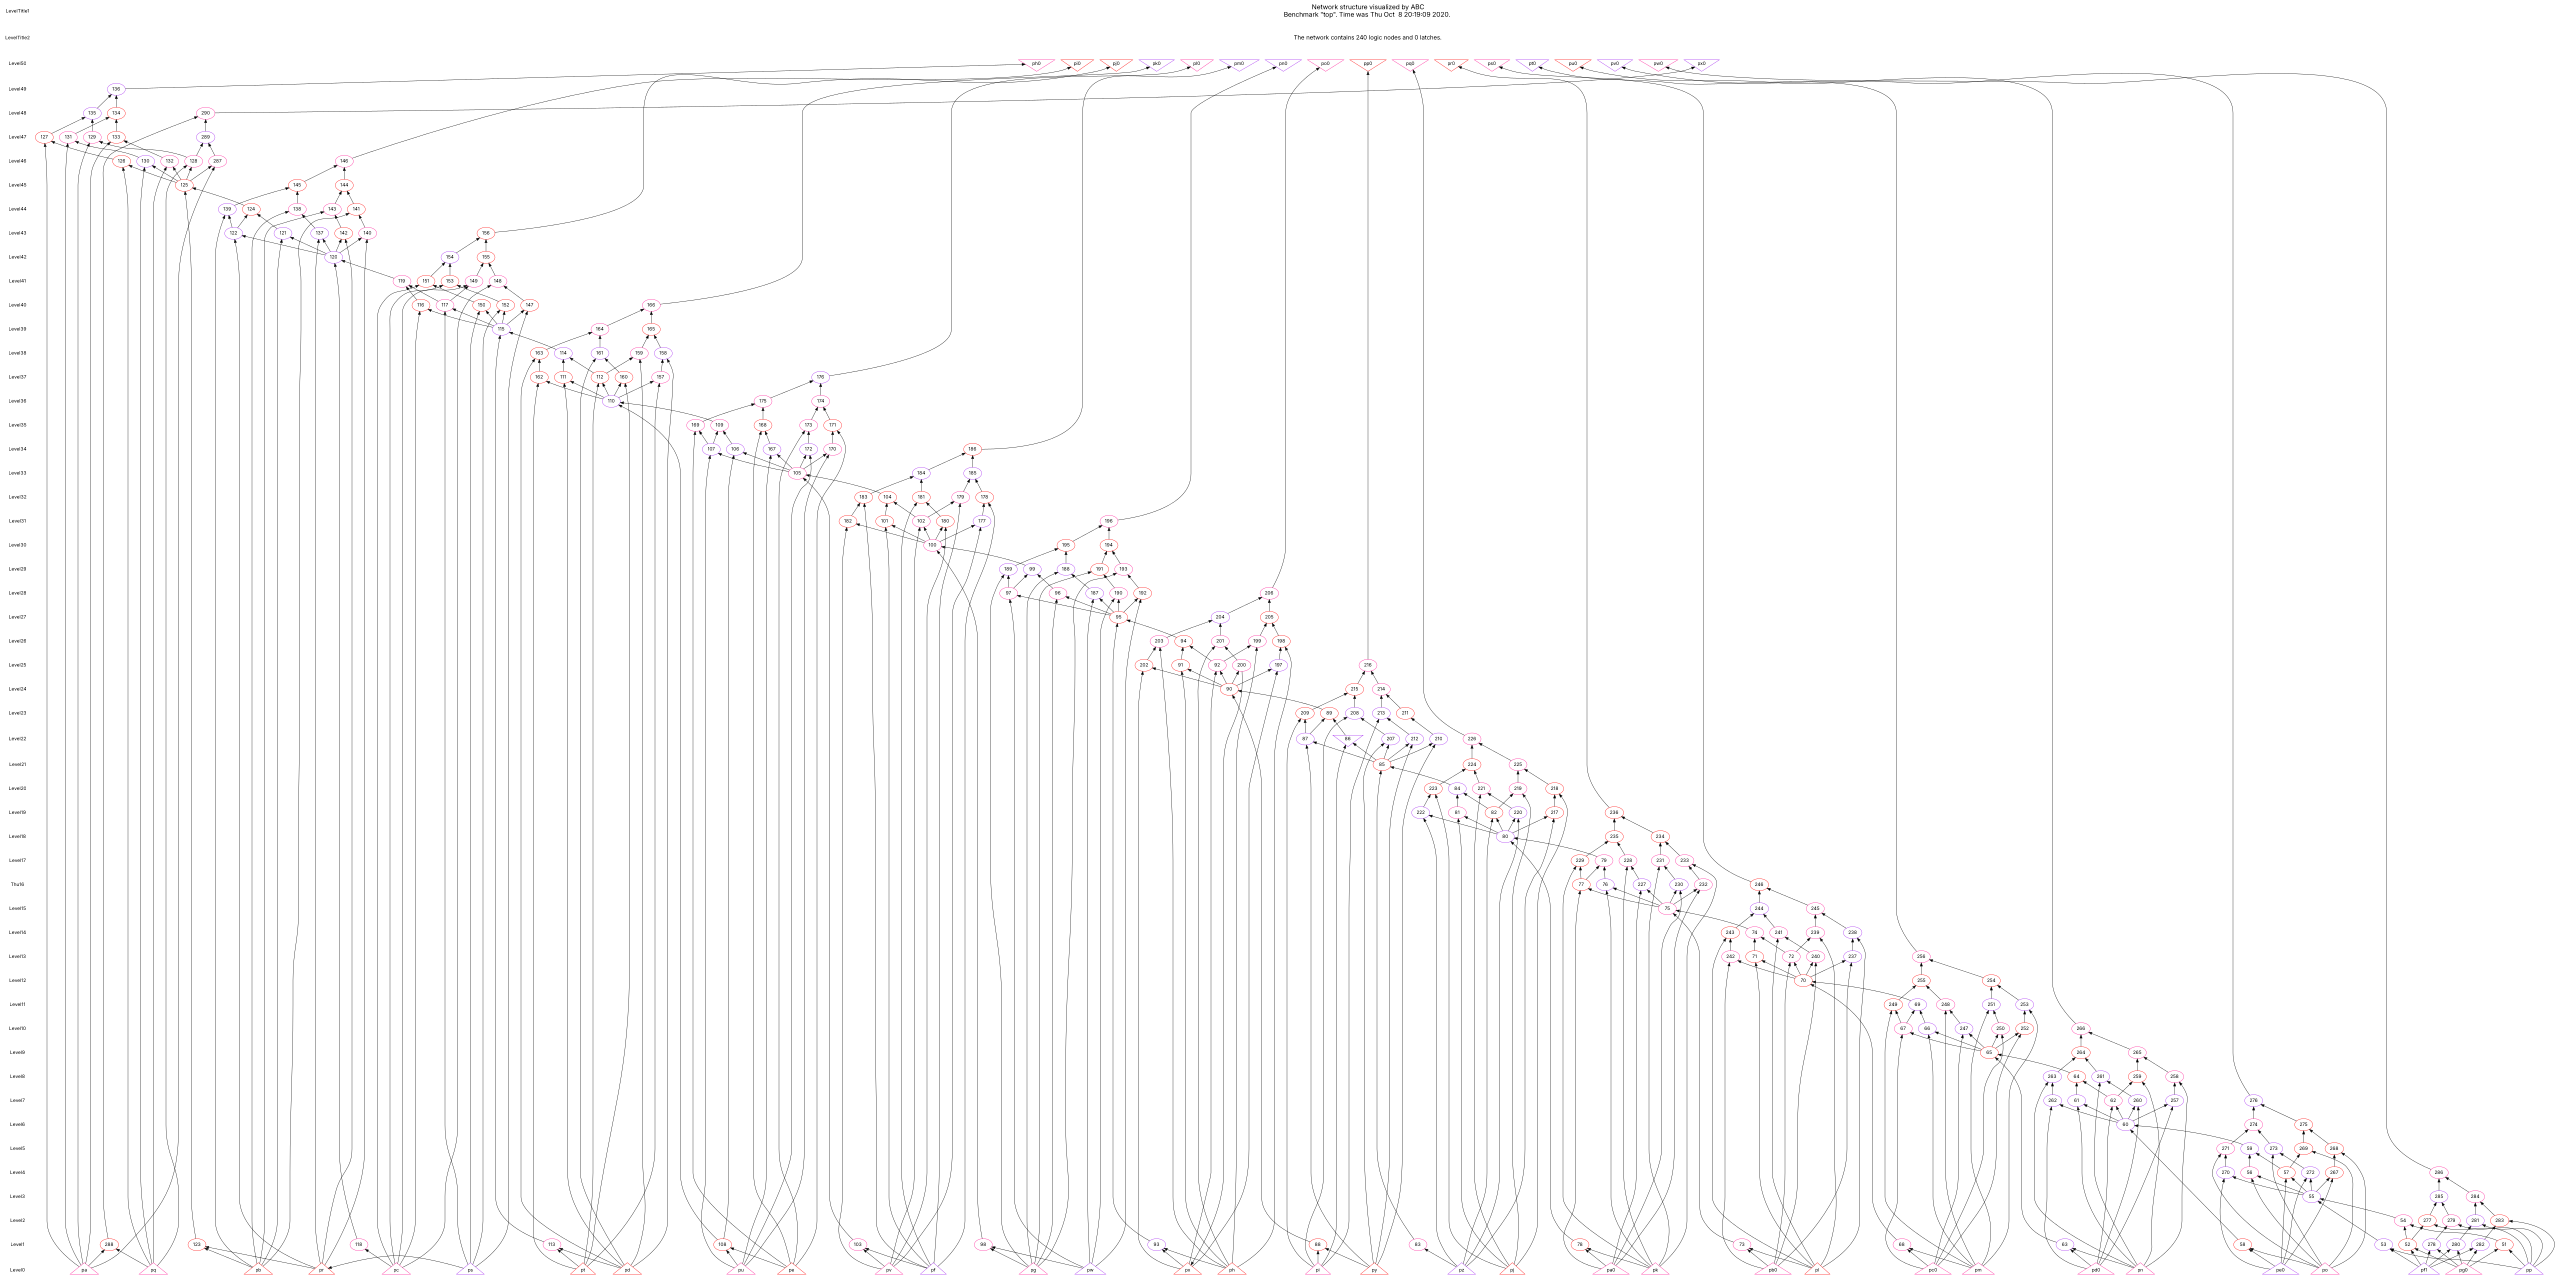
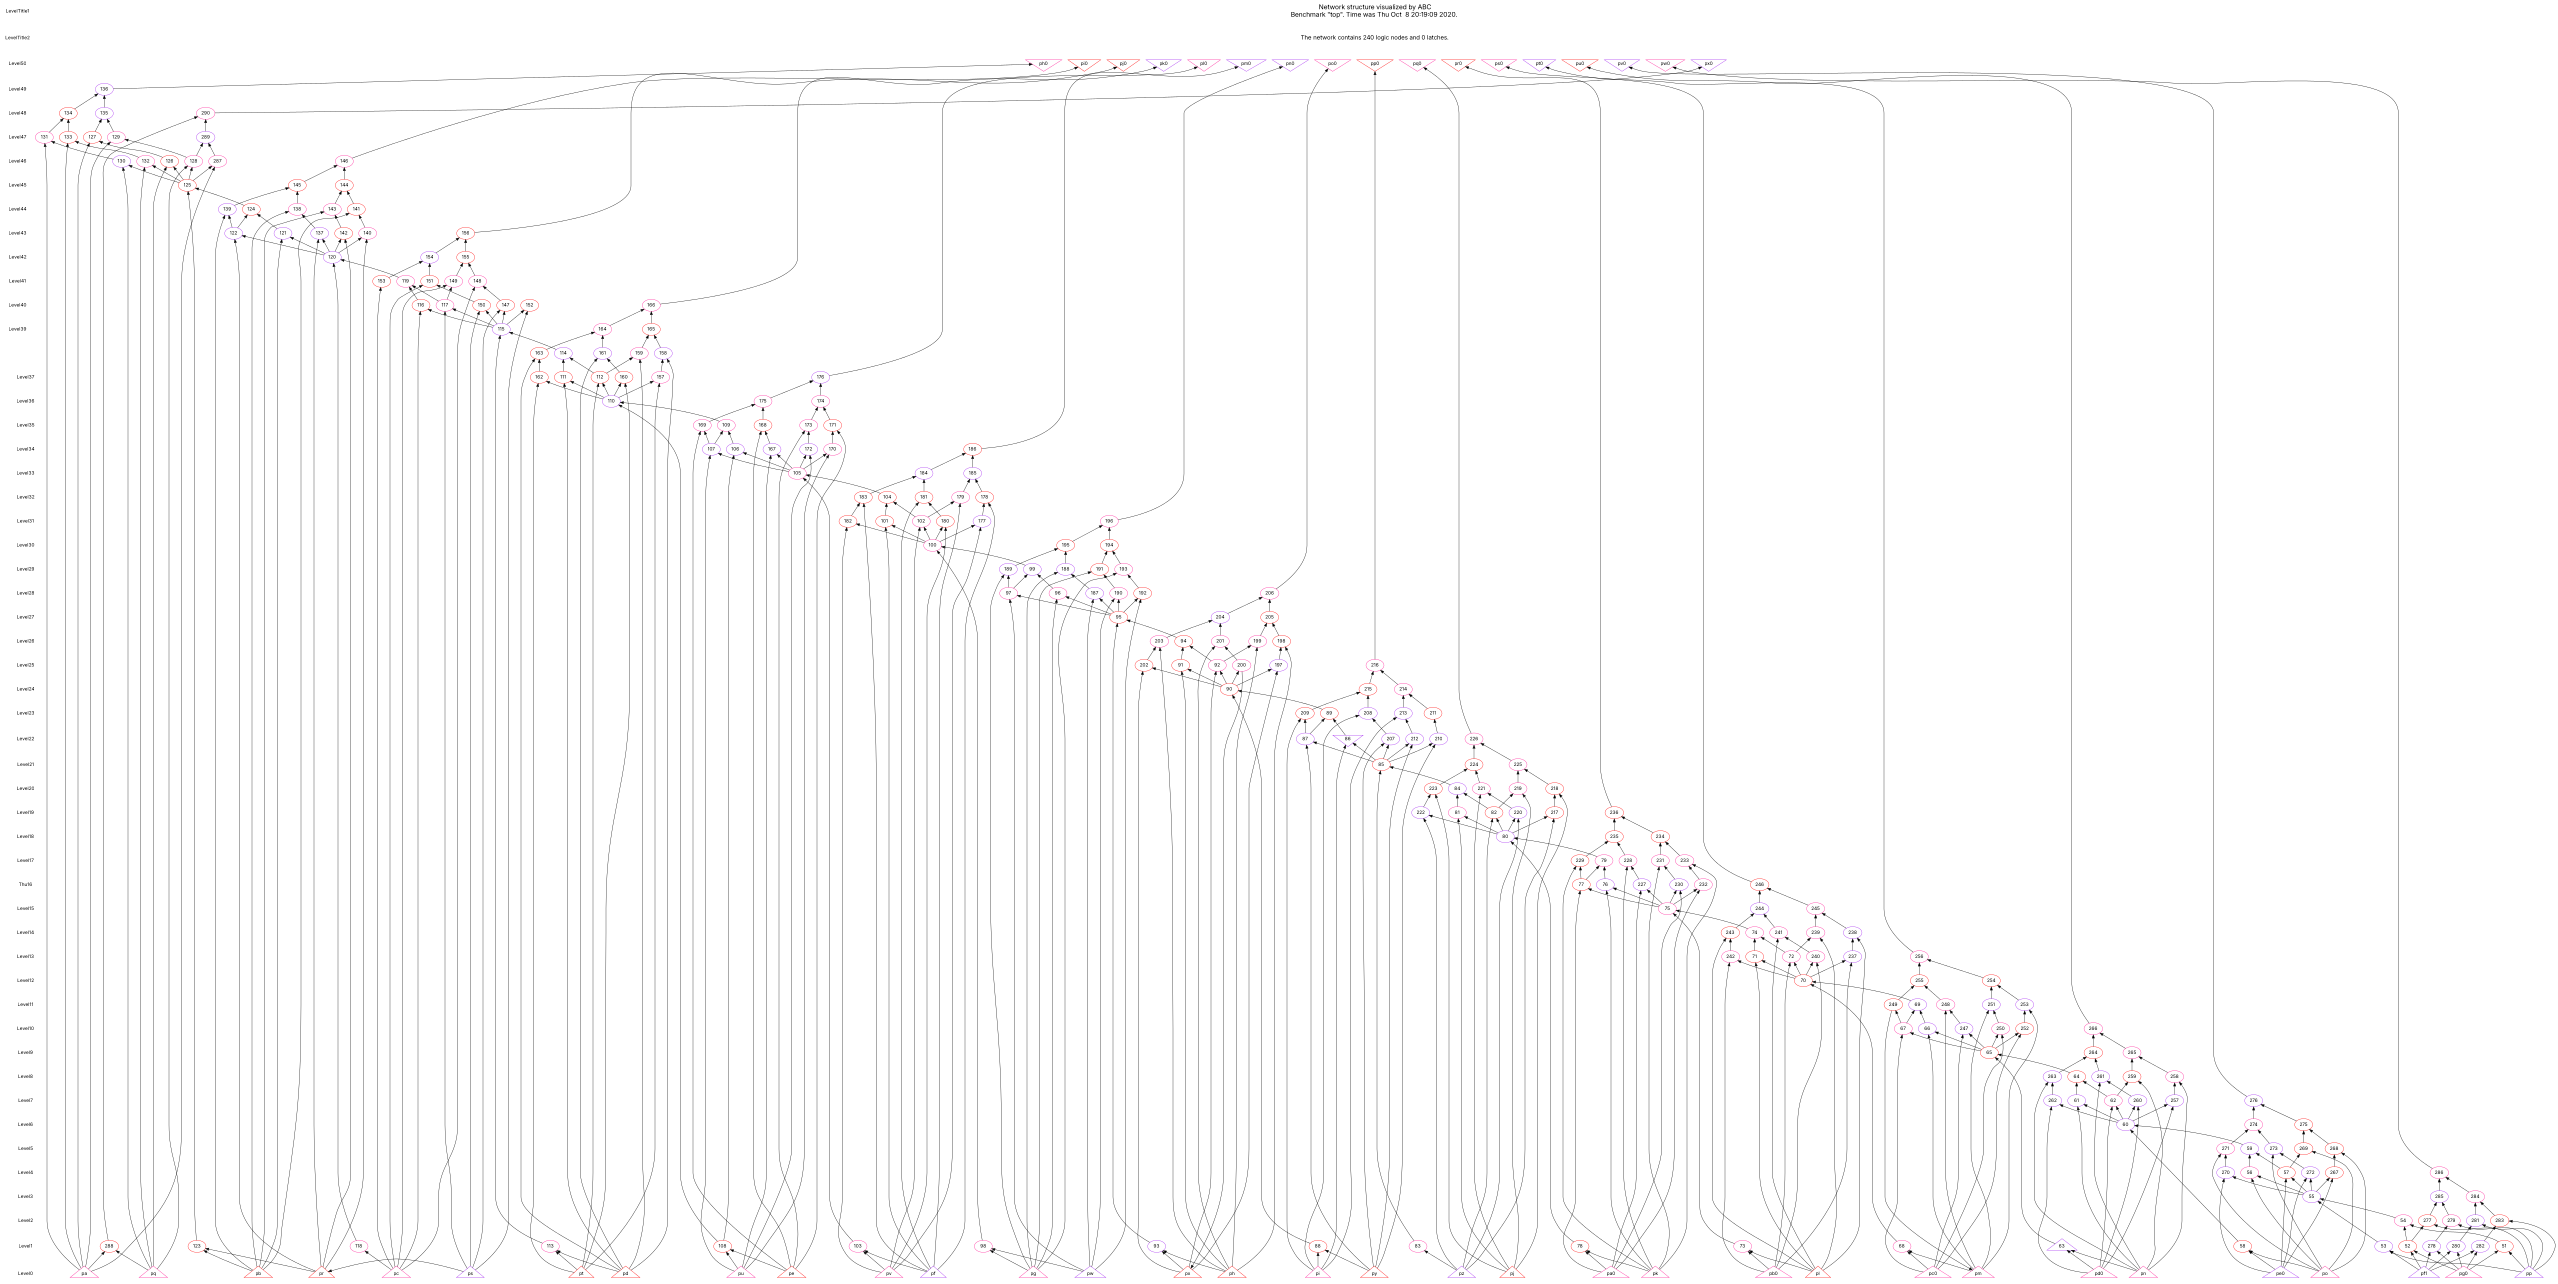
edge "152" -> "153": removed
node "Level38": removed
edge "pm" -> "249": reversed
node "63": shape ellipse -> triangle
